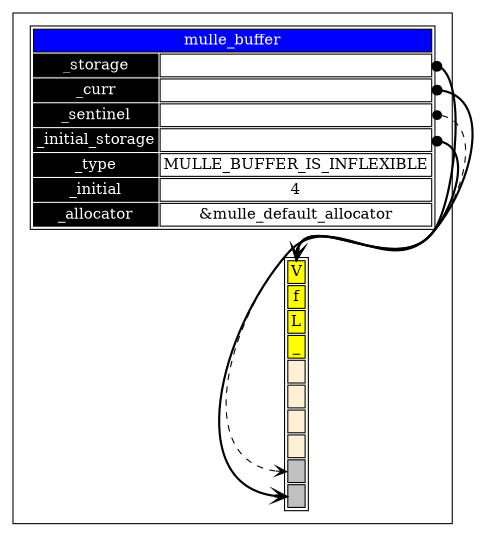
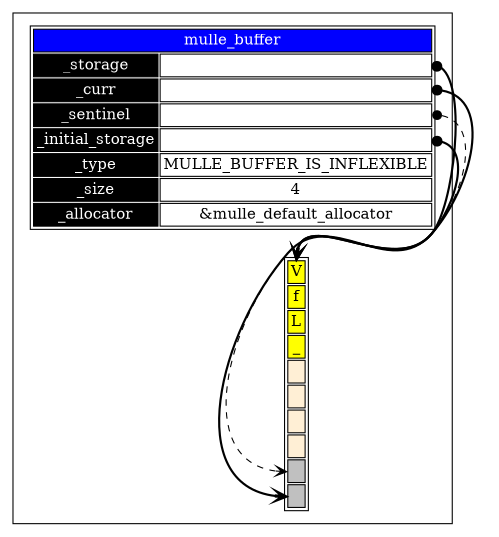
node "mulle_buffer": text "_initial" -> "_size"
